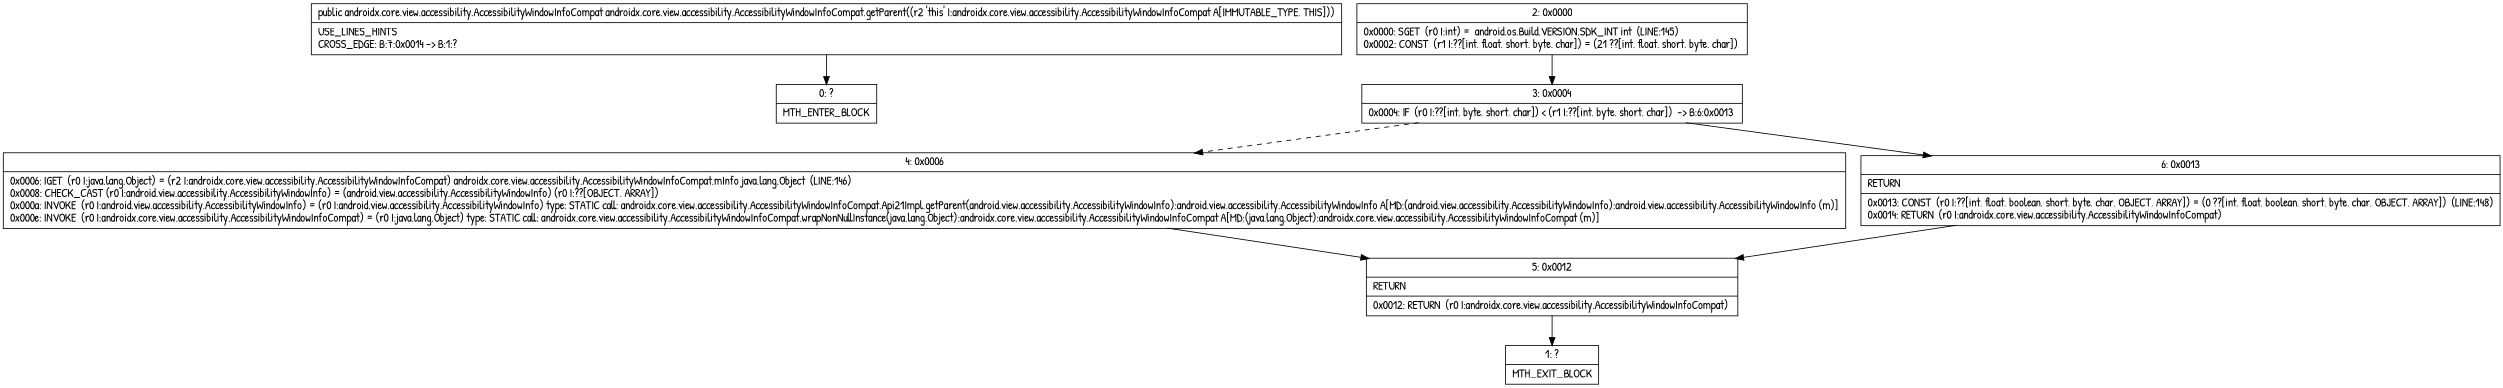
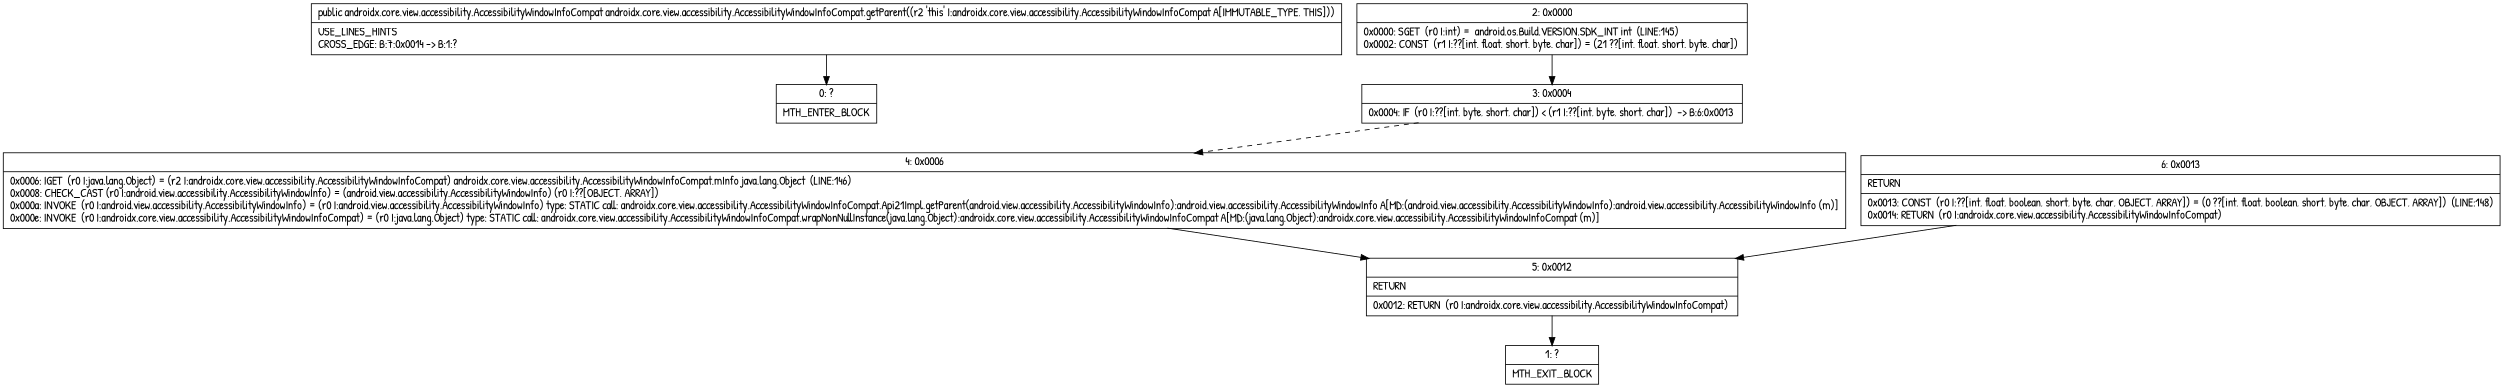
edge "3: 0x0004" -> "6: 0x0013": removed
